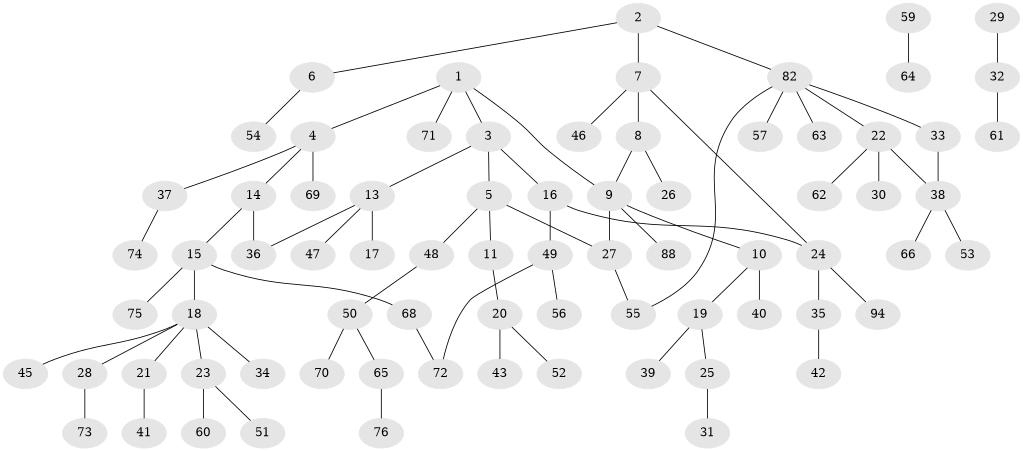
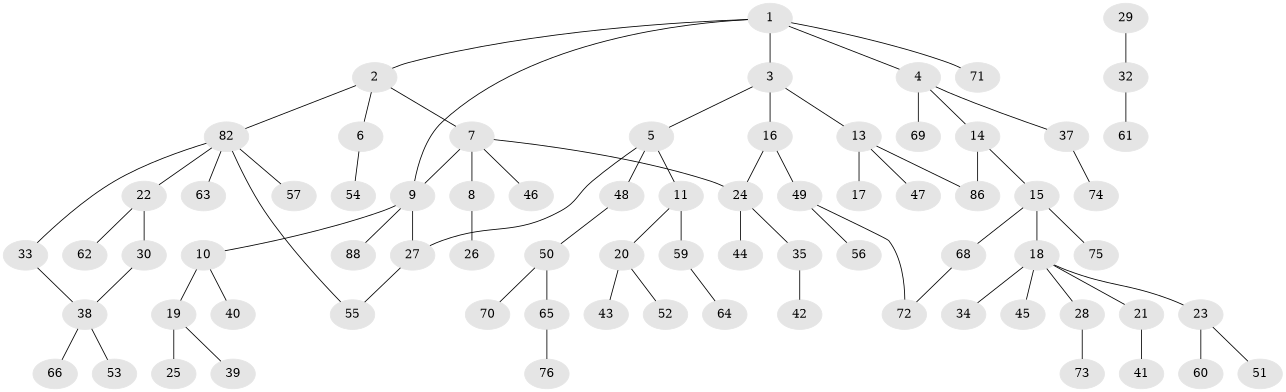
edge "1" -- "2": added
edge "8" -- "9": now "7" -- "9"
edge "22" -- "38": now "30" -- "38"
edge "11" -- "59": added
node "36": label "36" -> "86"
node "94": label "94" -> "44"
node "31": removed
